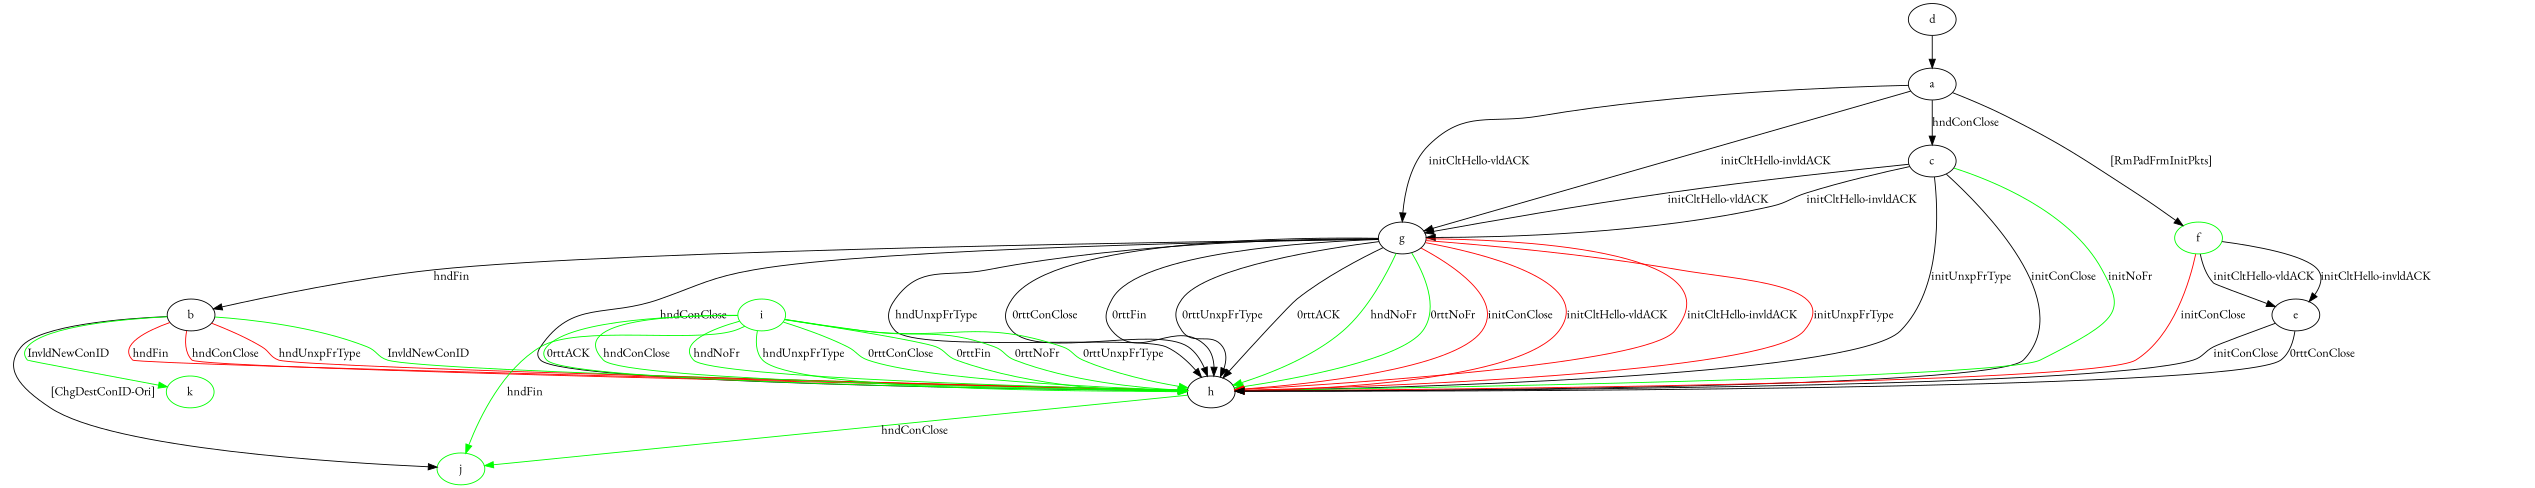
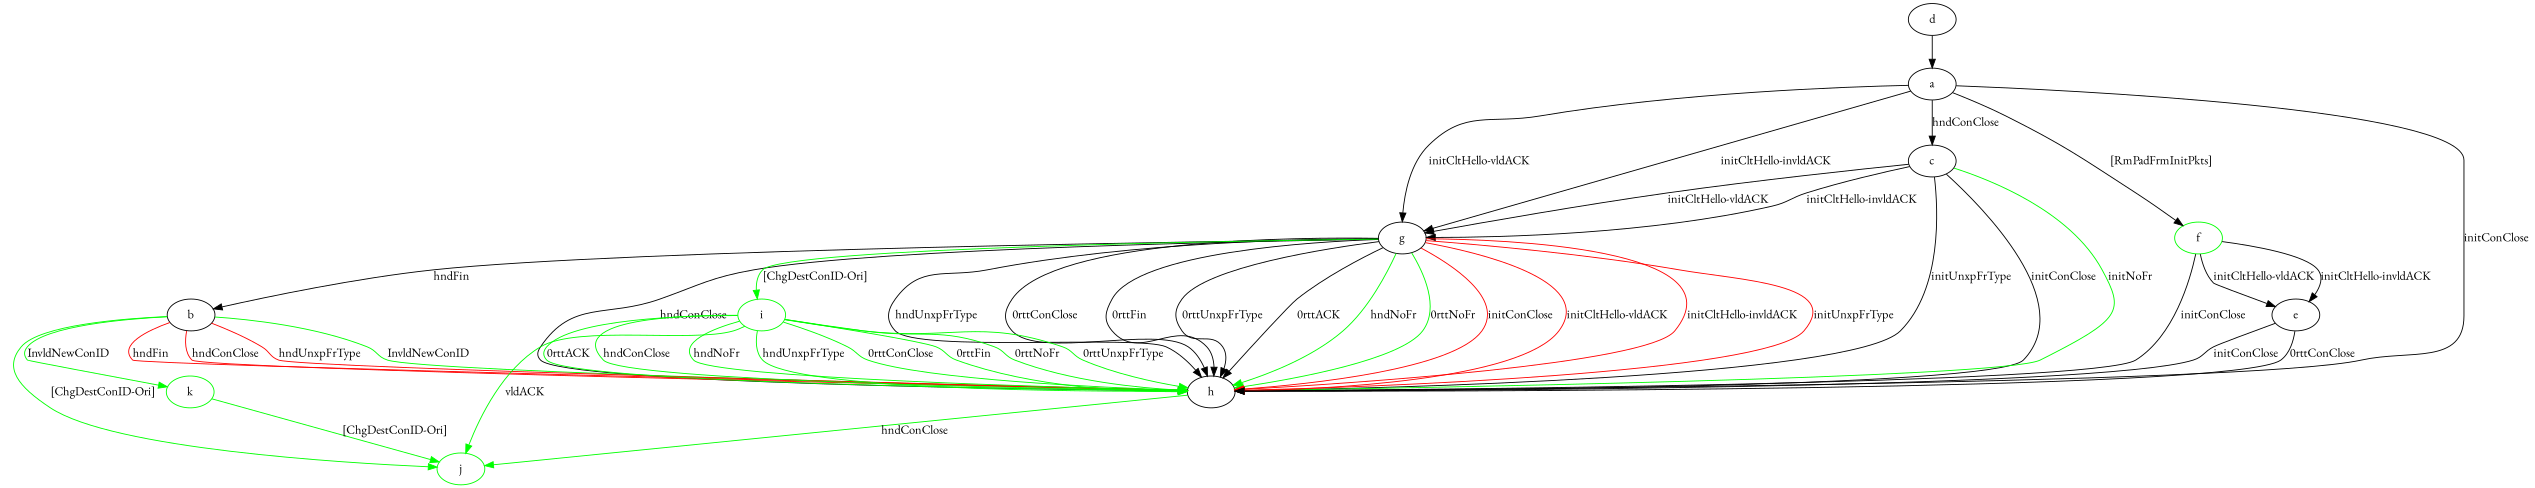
edge "g" -> "i": added, label "[ChgDestConID-Ori]"
edge "a" -> "h": added, label "initConClose"
edge "f" -> "h": color red -> black
edge "i" -> "j": label "hndFin " -> "vldACK "
edge "k" -> "j": added, label "[ChgDestConID-Ori]"
edge "b" -> "j": color black -> green
